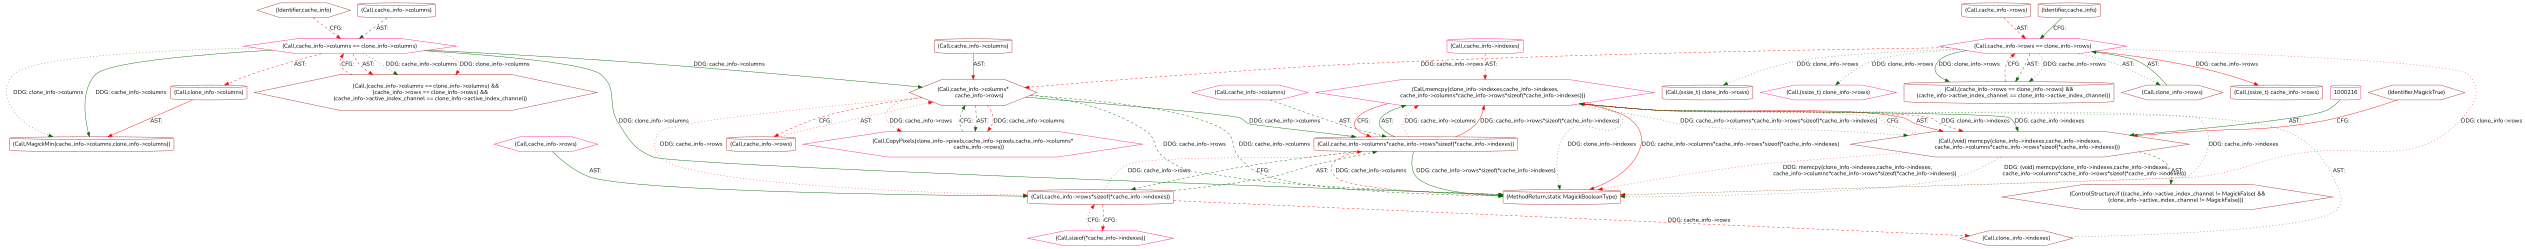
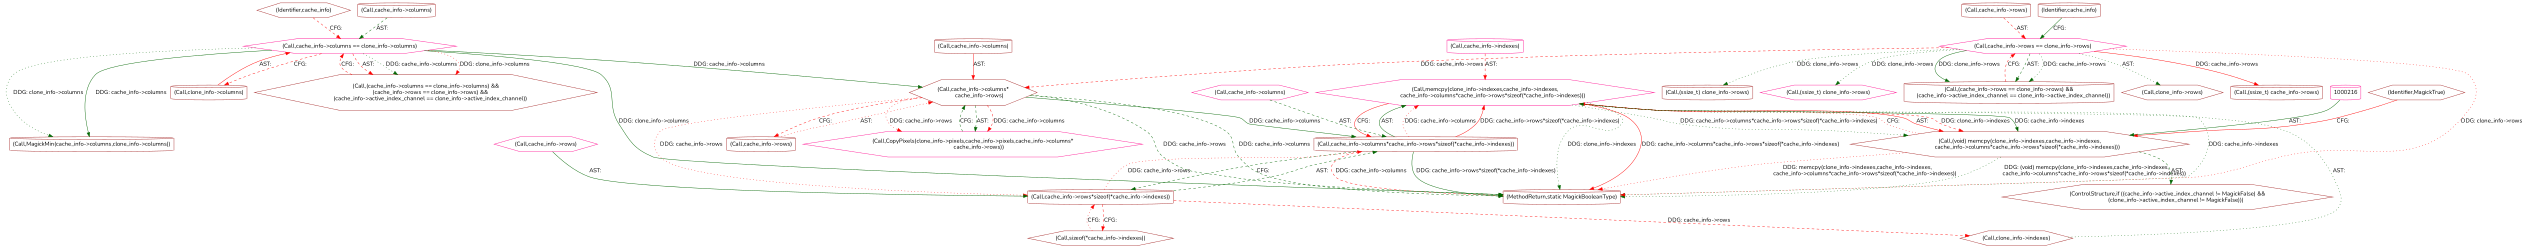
edge "(Call,clone_info->rows)" -> "(Call,cache_info->rows == clone_info->rows)": removed, label "AST:"
edge "(Call,cache_info->columns == clone_info->columns)" -> "(Call,clone_info->columns)": label "AST: " -> "CFG: "
edge "(Call,clone_info->columns)" -> "(Call,MagickMin(cache_info->columns,clone_info->columns))": now "(Call,clone_info->columns)" -> "(Call,cache_info->columns == clone_info->columns)"
node "(Call,sizeof(*cache_info->indexes))": color deeppink -> brown
